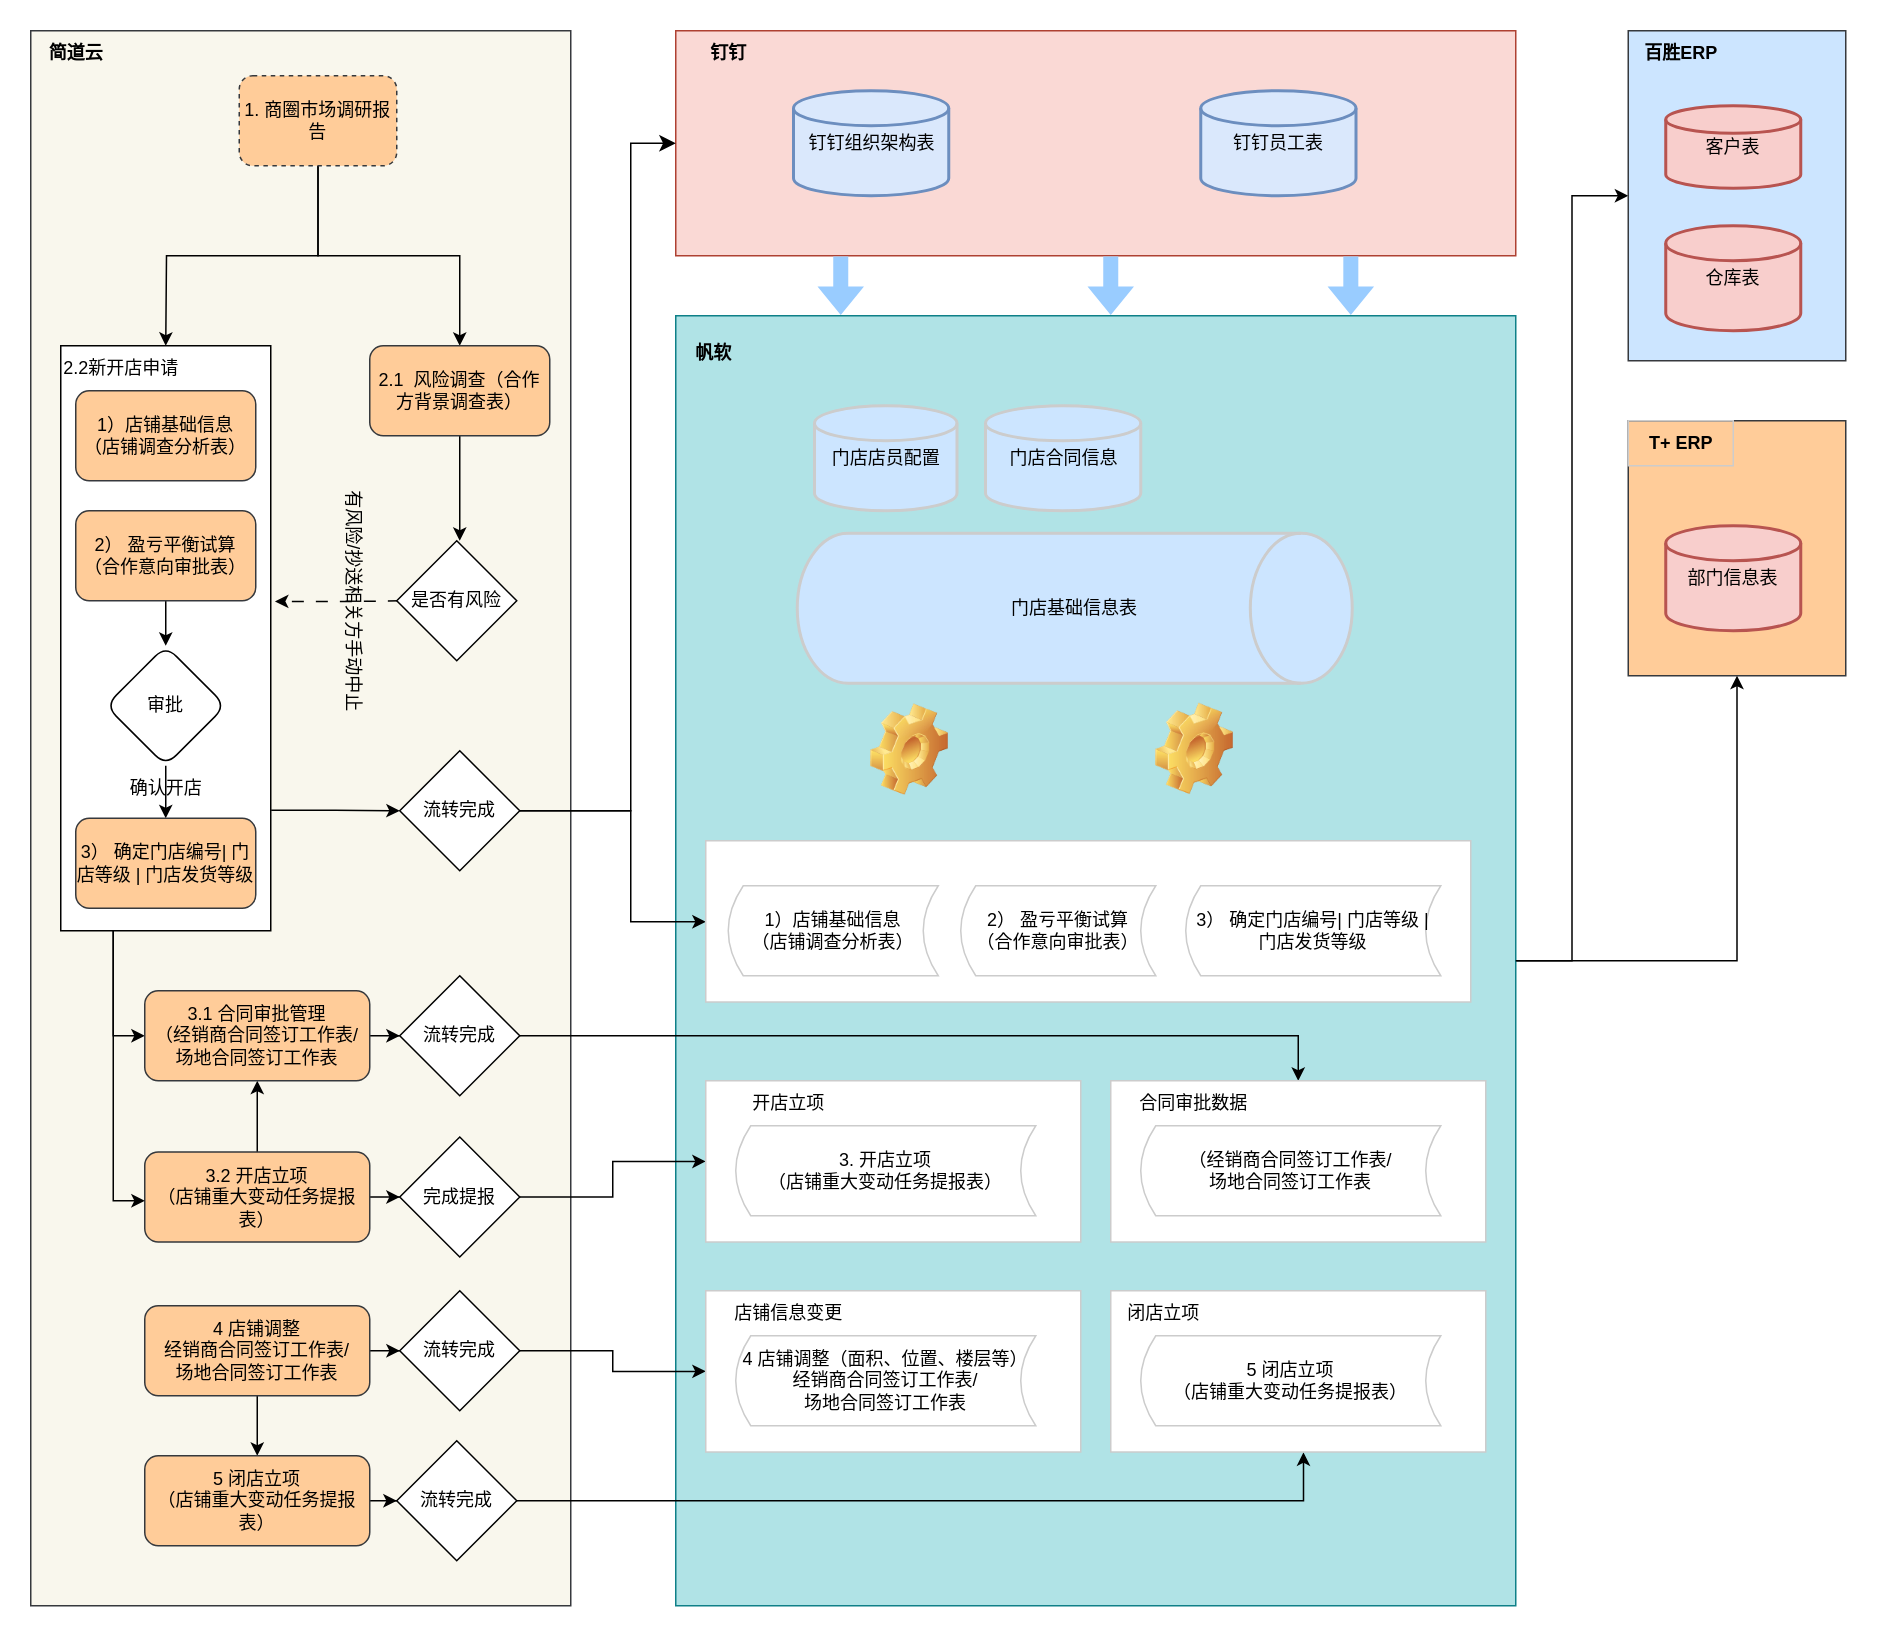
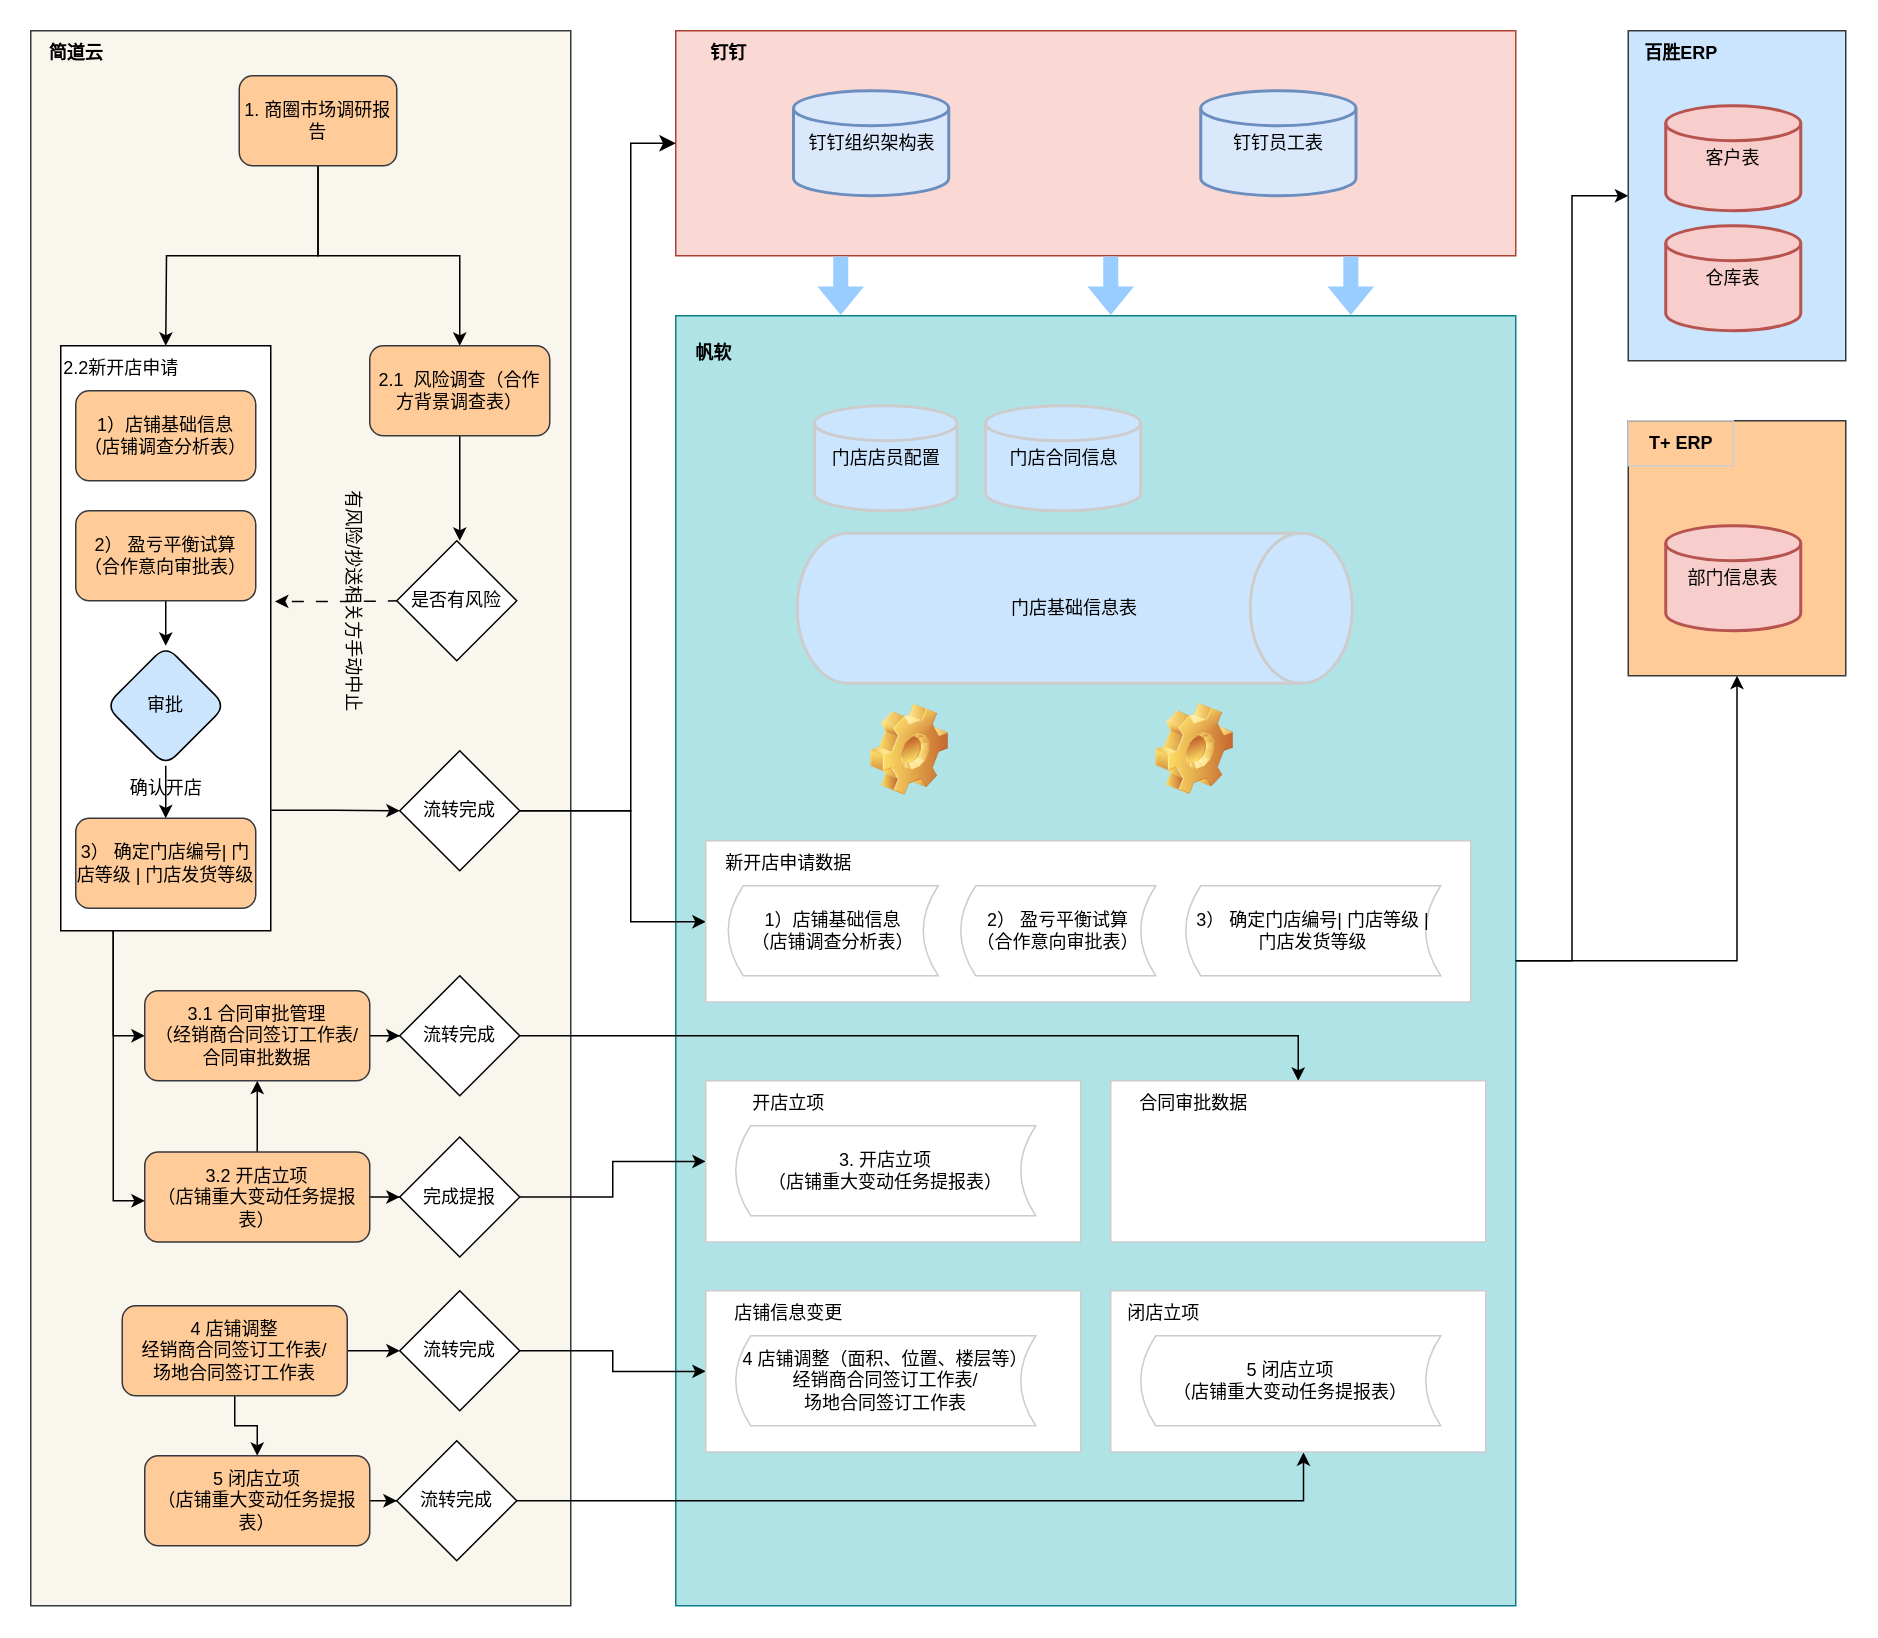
node "1. 商圈市场调研报告": style dashed -> solid
node "客户表": size 135x83 -> 135x105
node "审批": fillcolor #ffffff -> #cce5ff
node "新开店申请数据": added
node "3.1 合同审批管理 （经销商合同签订工作表/ 场地合同签订工作表": label "3.1 合同审批管理 （经销商合同签订工作表/ 场地合同签订工作表" -> "3.1 合同审批管理 （经销商合同签订工作表/ 合同审批数据"
node "（经销商合同签订工作表/ 场地合同签订工作表": removed
node "4 店铺调整 经销商合同签订工作表/ 场地合同签订工作表": moved (257, 1351) -> (235, 1351)
